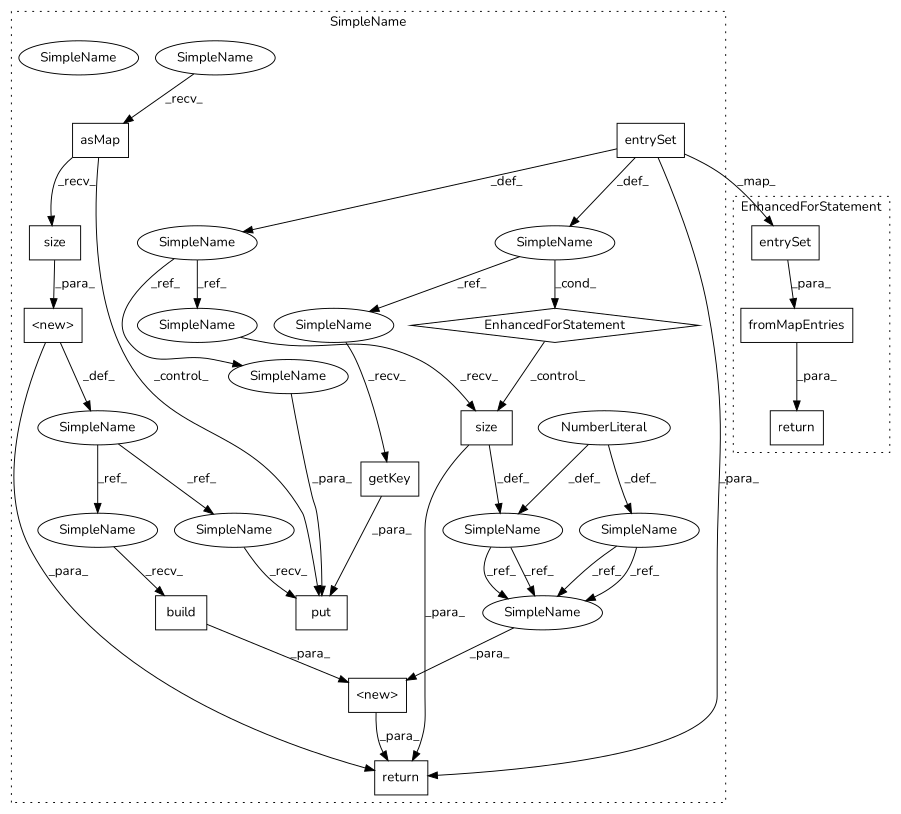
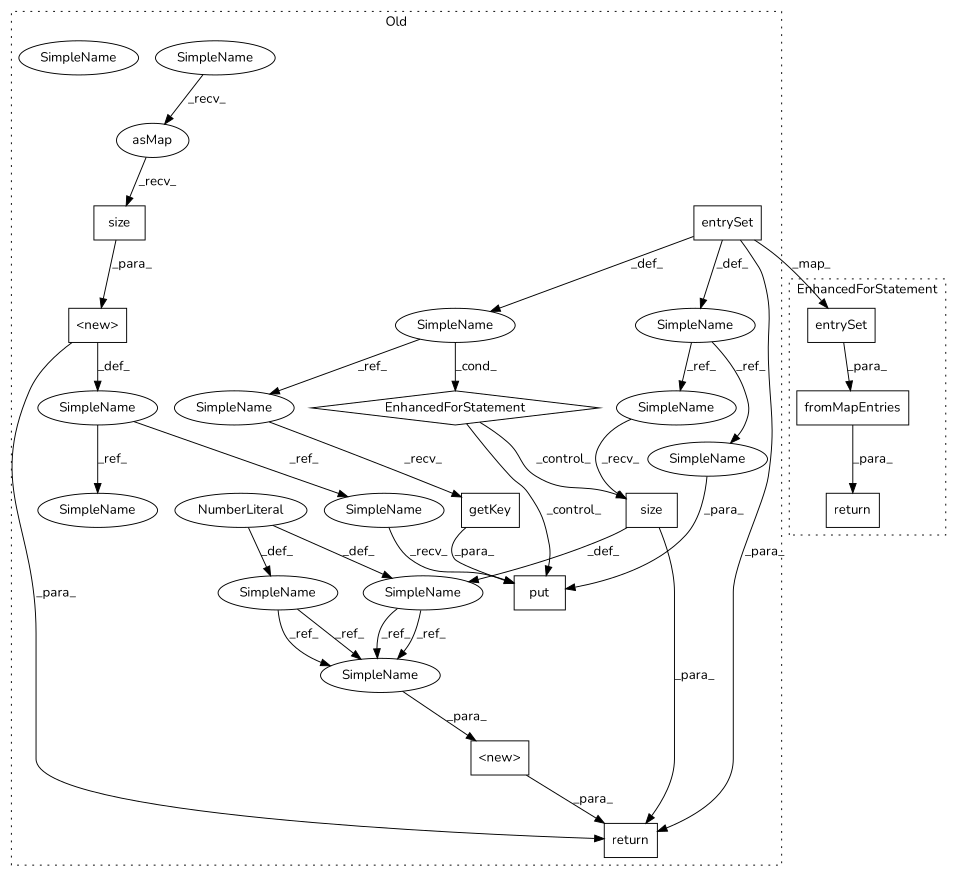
cluster "SimpleName": label "SimpleName" -> "Old"
node "asMap": shape box -> ellipse
edge "asMap" -> "put": now "EnhancedForStatement" -> "put"
node "build": removed
